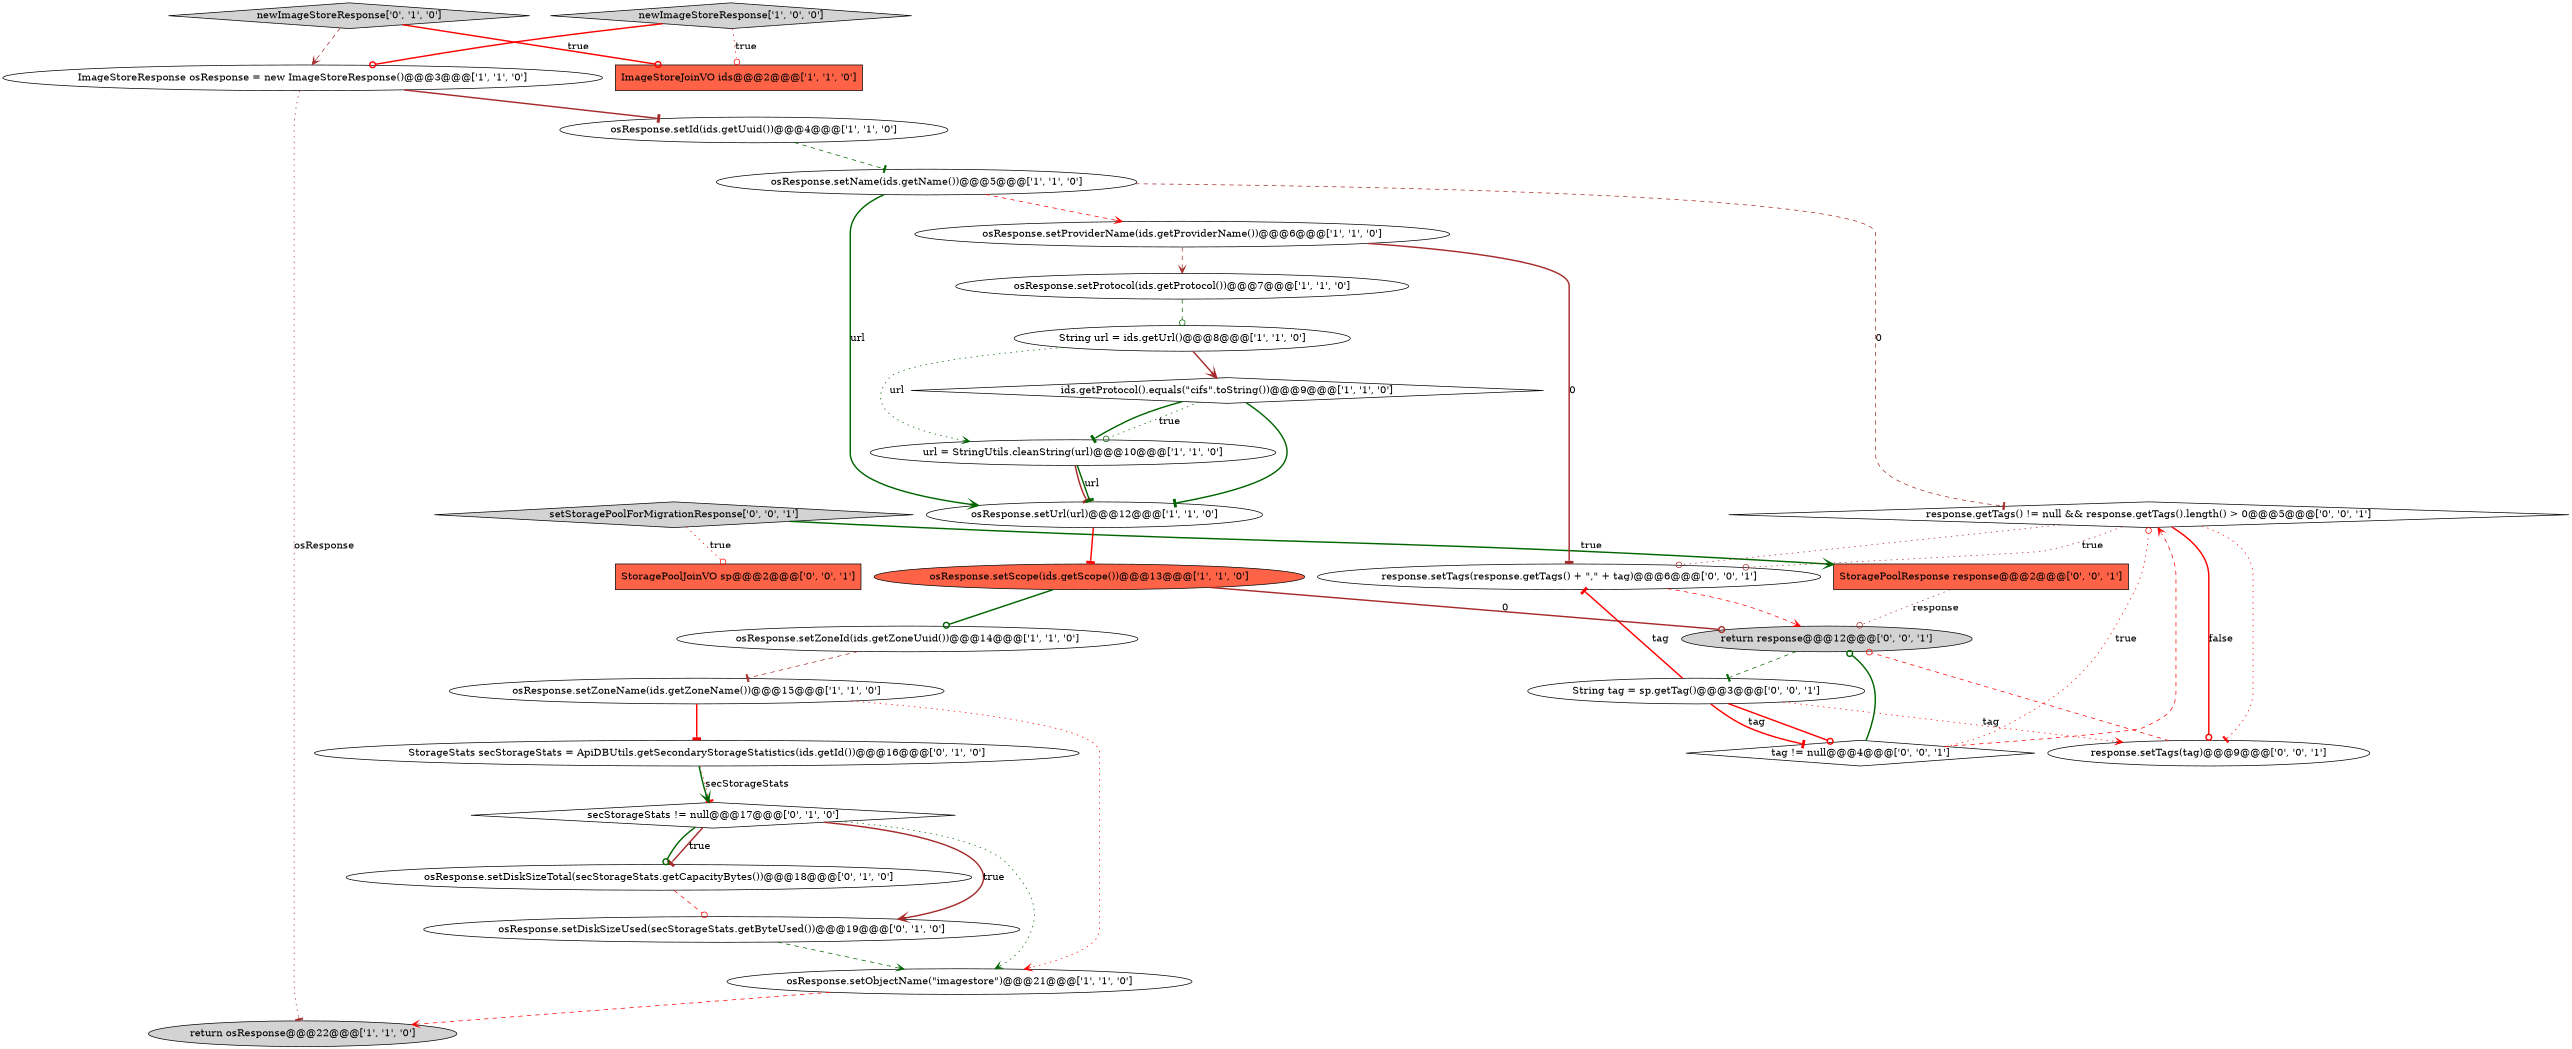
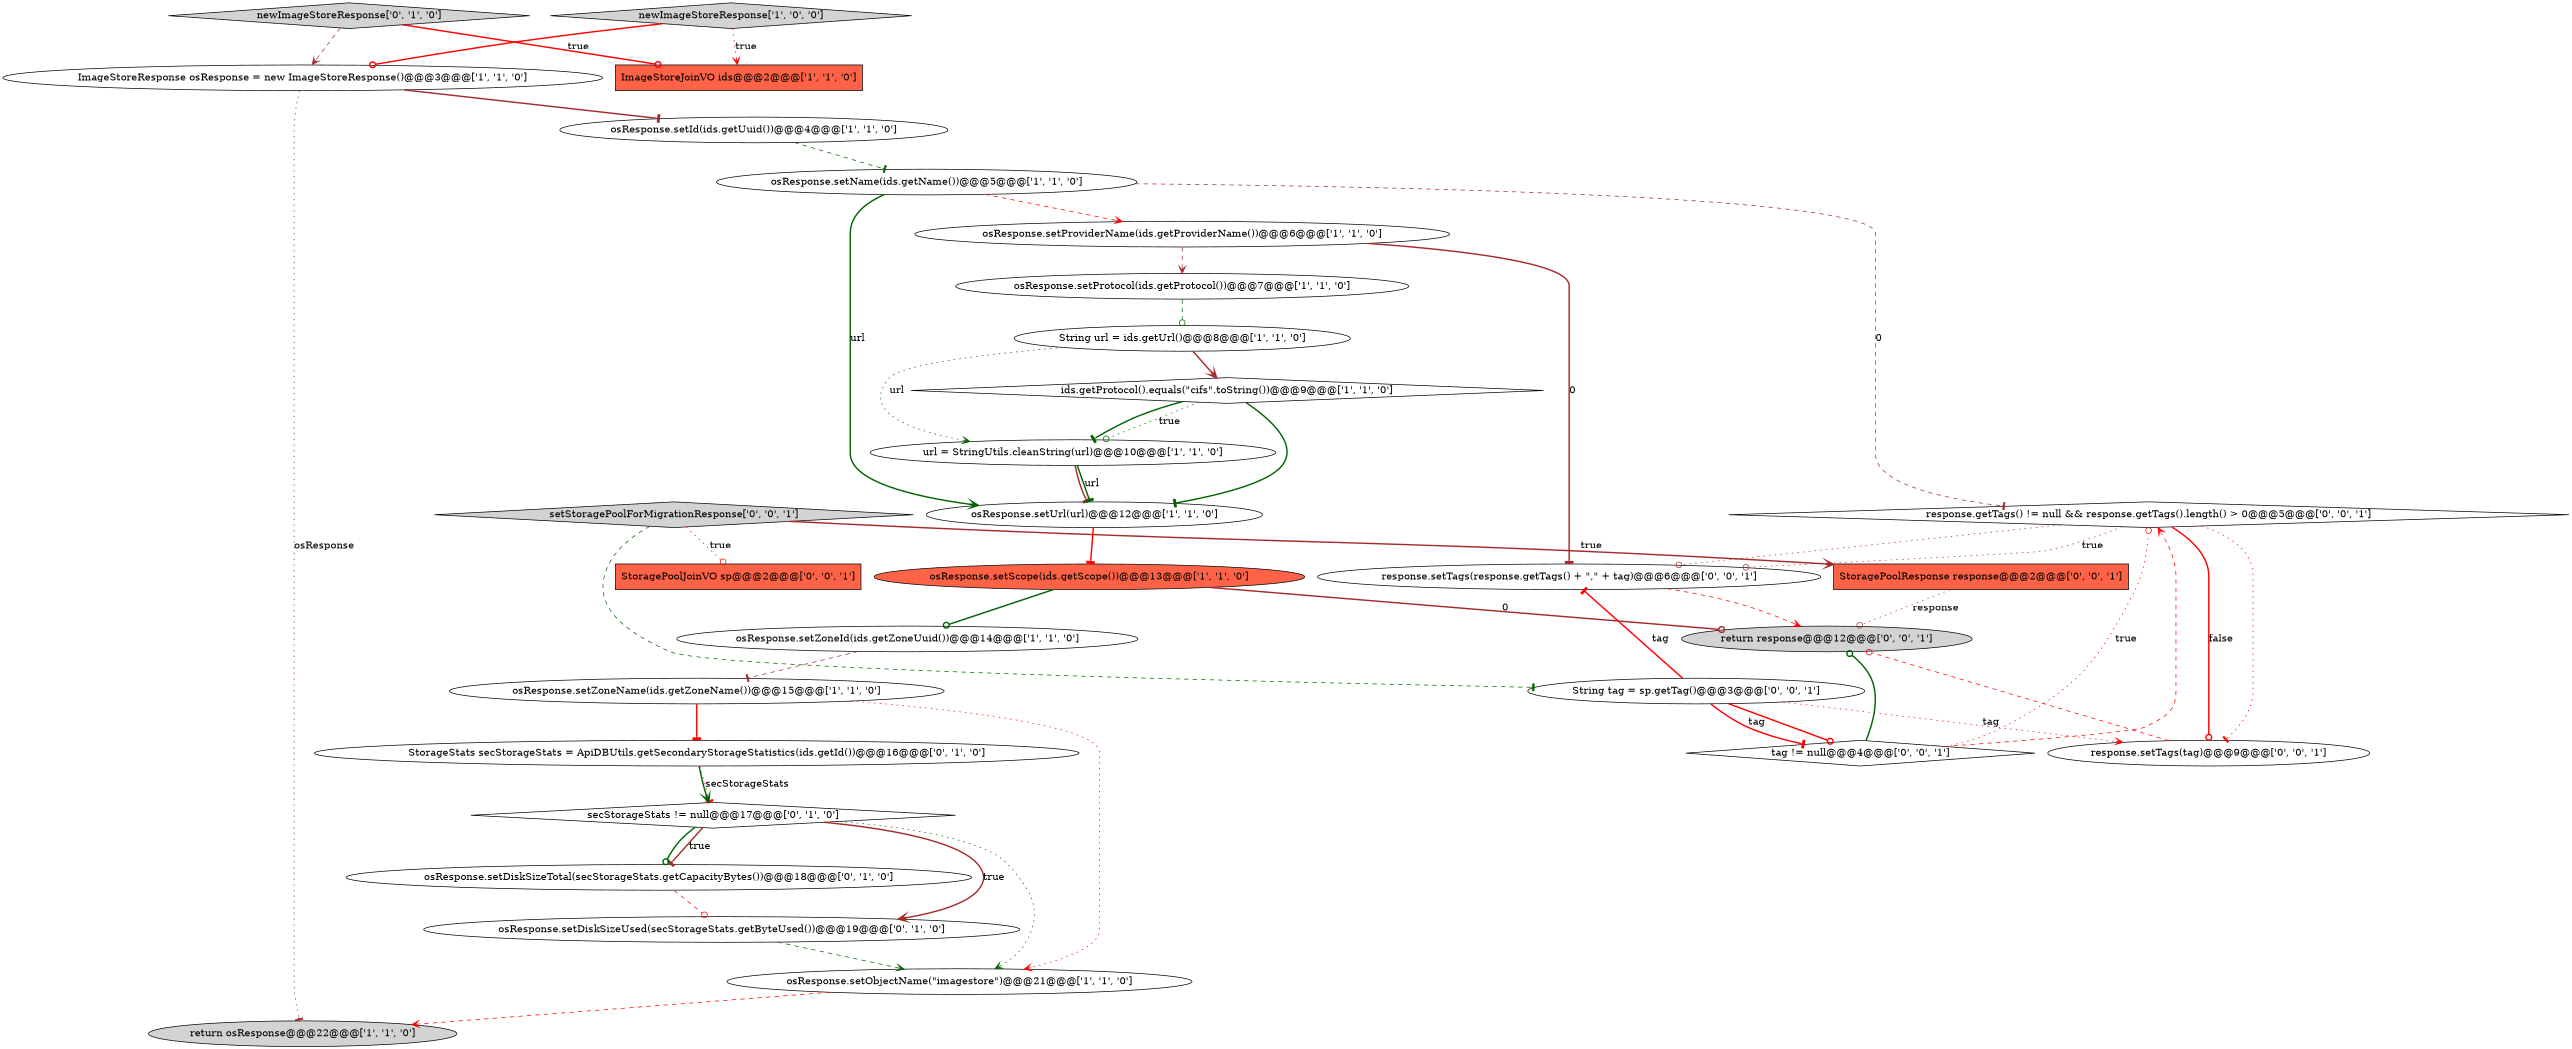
edge "newImageStoreResponse['1', '0', '0']" -> "ImageStoreJoinVO ids@@@2@@@['1', '1', '0']": arrowhead odot -> vee
edge "setStoragePoolForMigrationResponse['0', '0', '1']" -> "StoragePoolResponse response@@@2@@@['0', '0', '1']": color darkgreen -> brown
edge "return response@@@12@@@['0', '0', '1']" -> "String tag = sp.getTag()@@@3@@@['0', '0', '1']": now "setStoragePoolForMigrationResponse['0', '0', '1']" -> "String tag = sp.getTag()@@@3@@@['0', '0', '1']"
